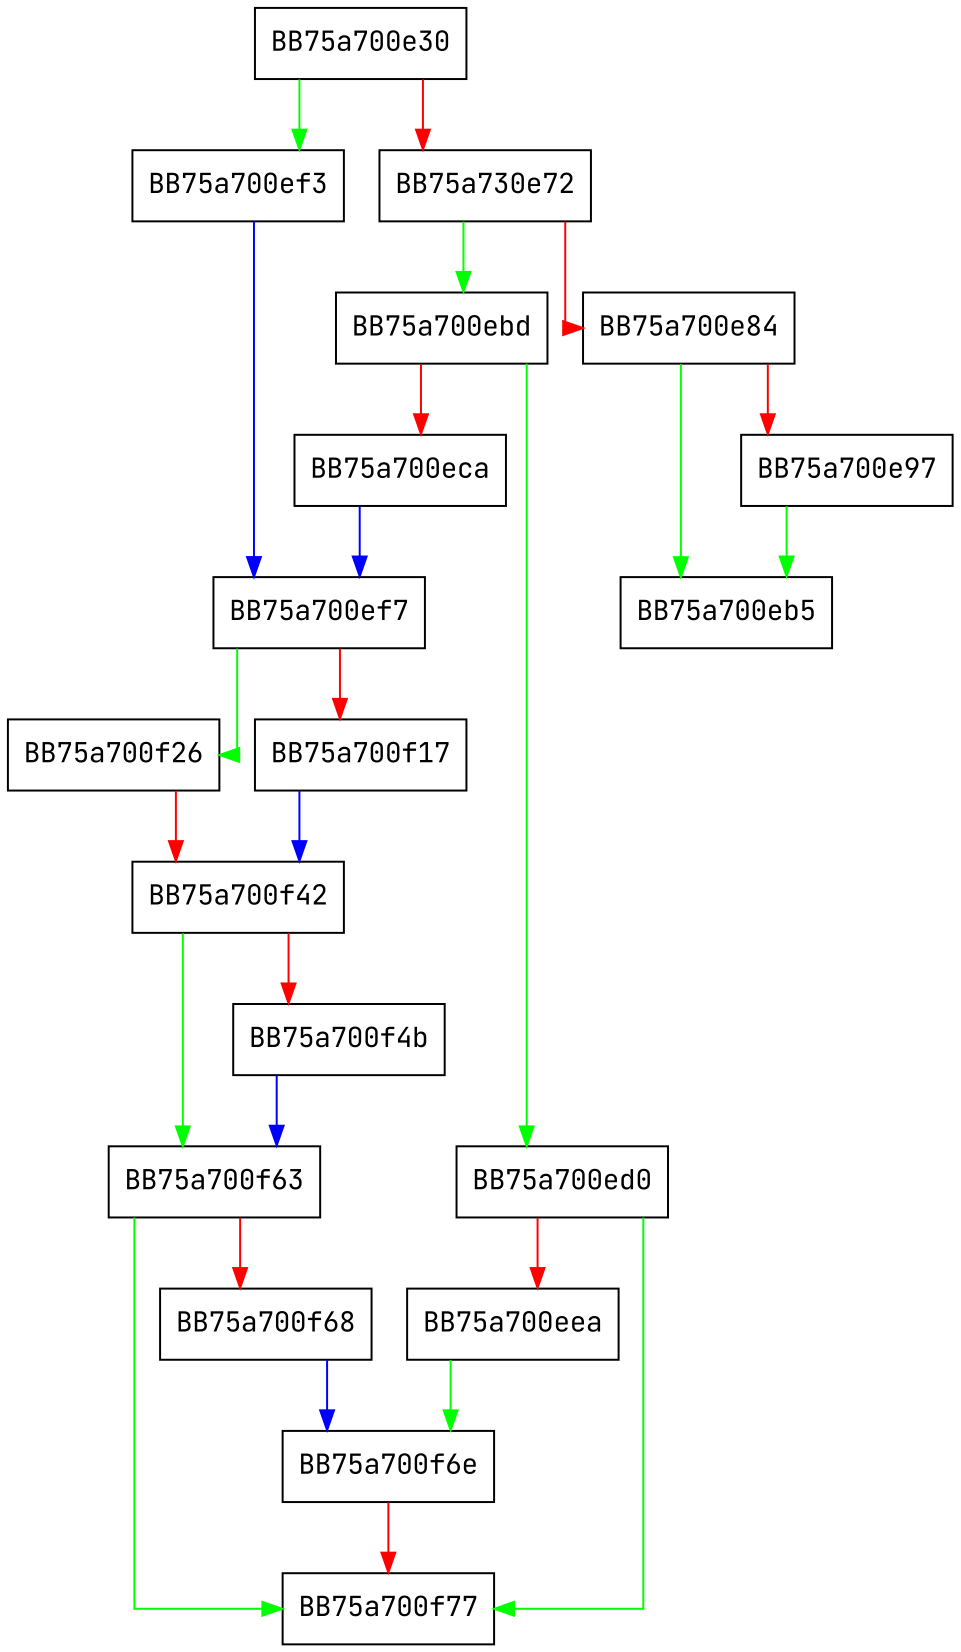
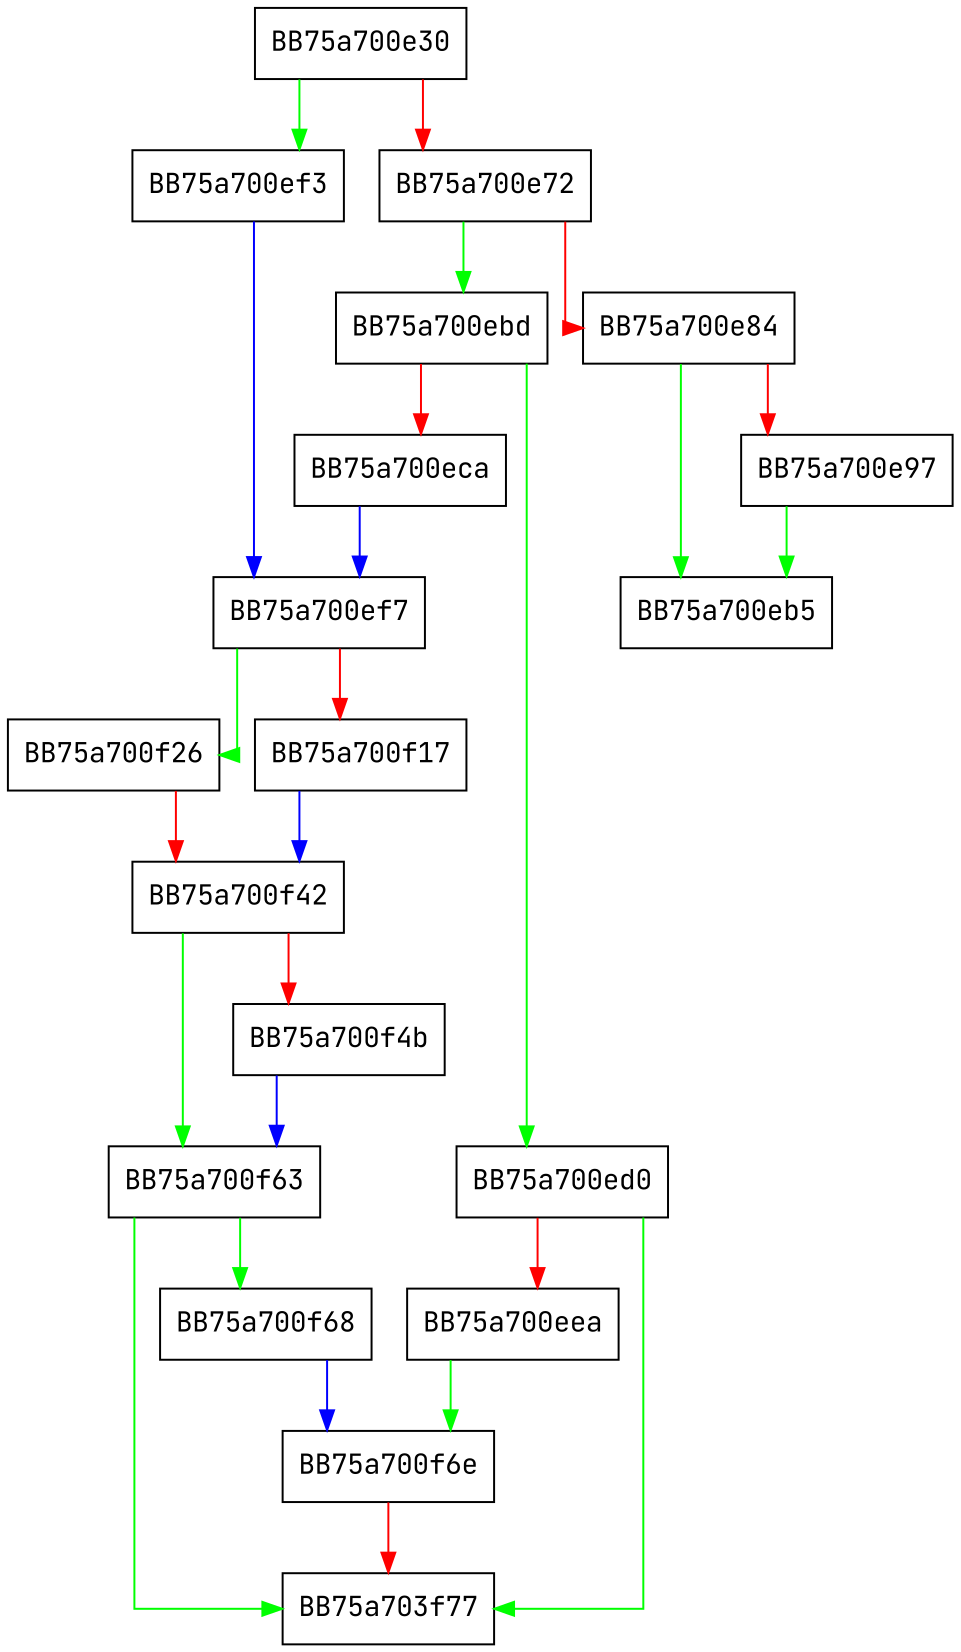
node "BB75a730e72": label "BB75a730e72" -> "BB75a700e72"
edge "BB75a700f63" -> "BB75a700f68": color red -> green
node "BB75a700f77": label "BB75a700f77" -> "BB75a703f77"
